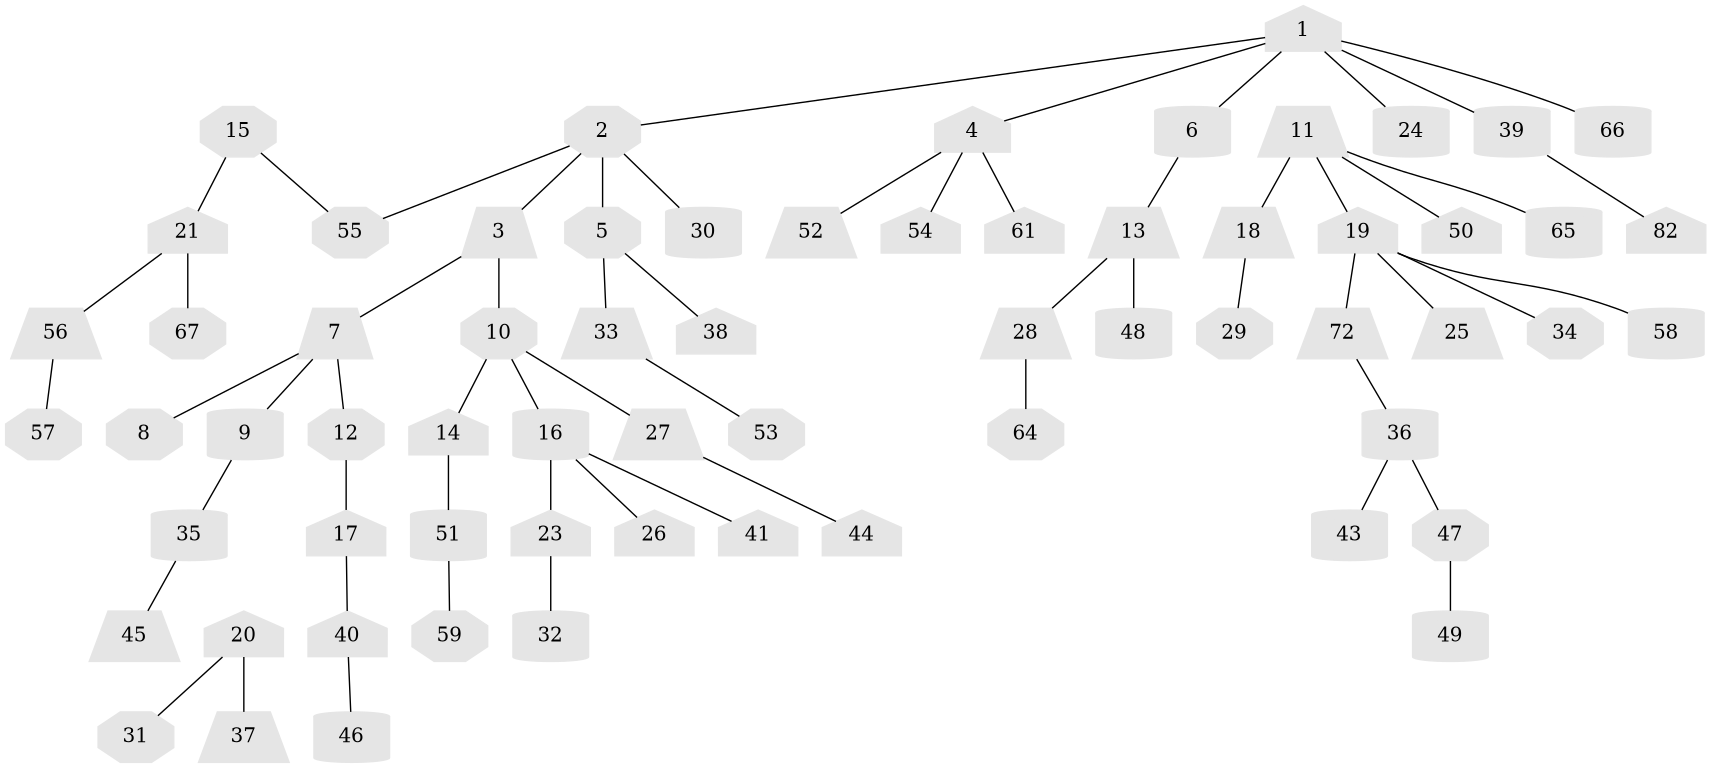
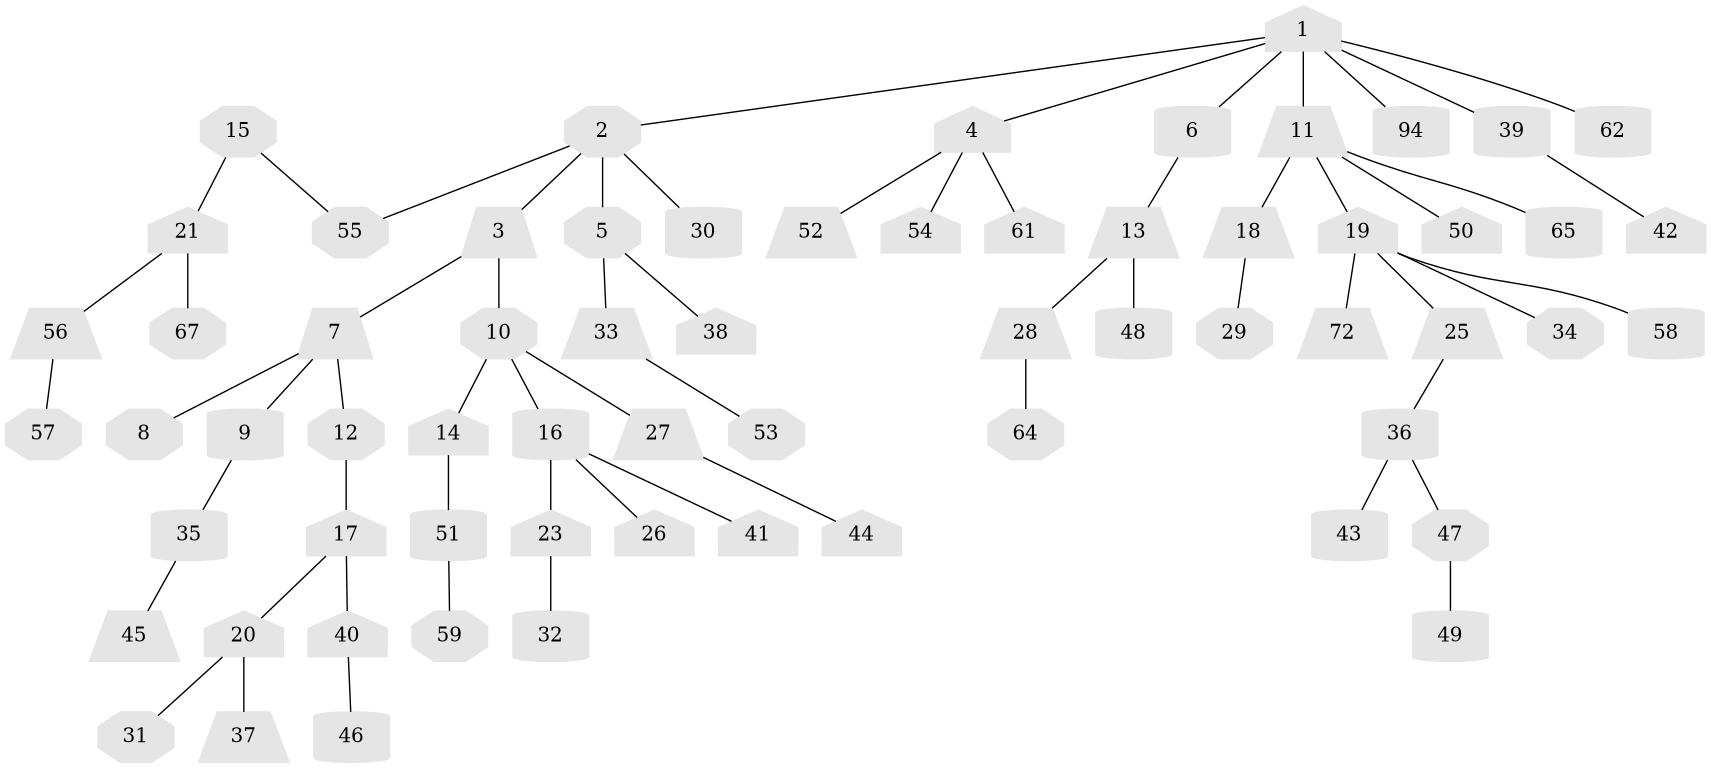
edge "1" -- "11": added
node "24": label "24" -> "94"
node "66": label "66" -> "62"
node "82": label "82" -> "42"
edge "72" -- "36": now "25" -- "36"
edge "17" -- "20": added
